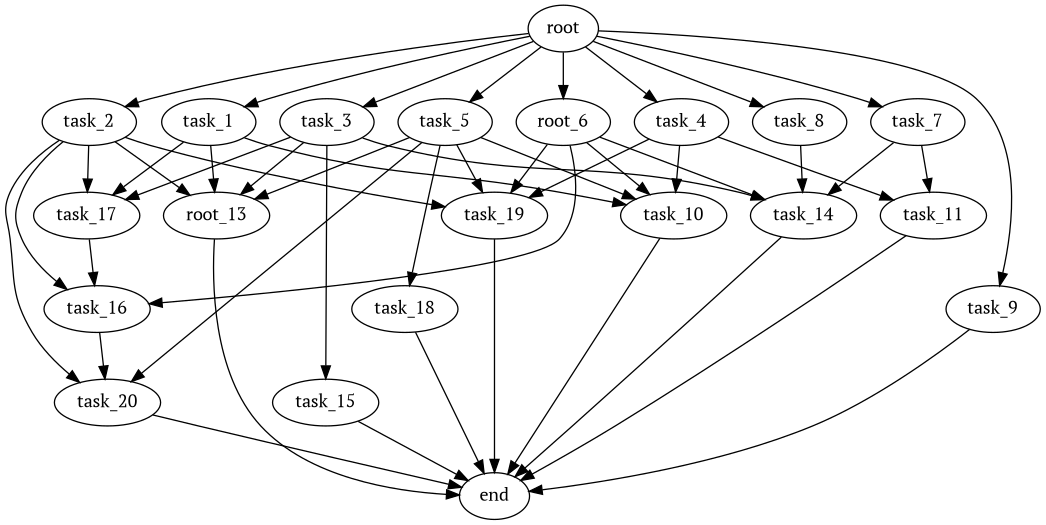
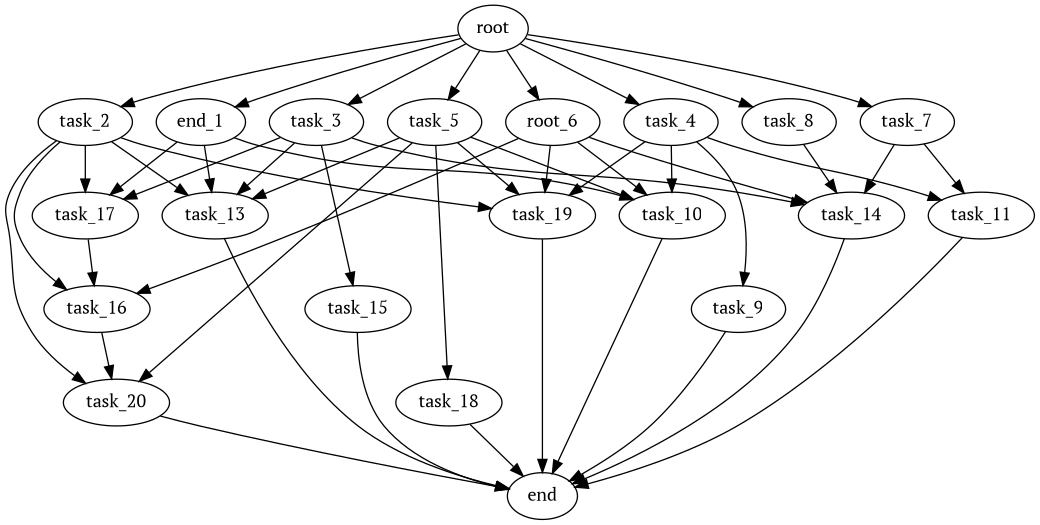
edge "root" -> "task_9": now "task_4" -> "task_9"
node "task_1": label "task_1" -> "end_1"
node "root_13": label "root_13" -> "task_13"
